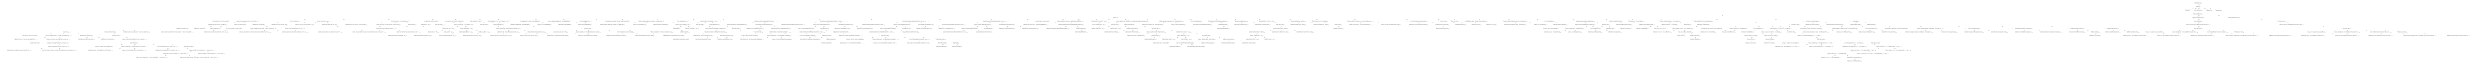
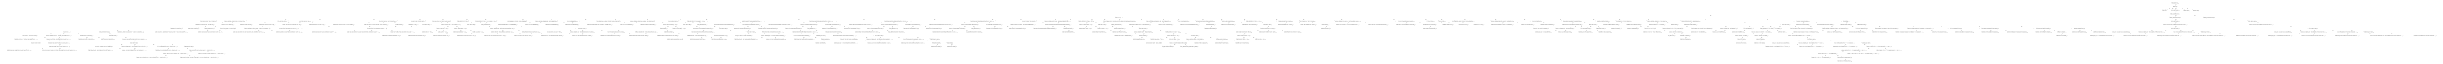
node "(IDENTIFIER,fileData,new DataHandler(fileData))": removed
